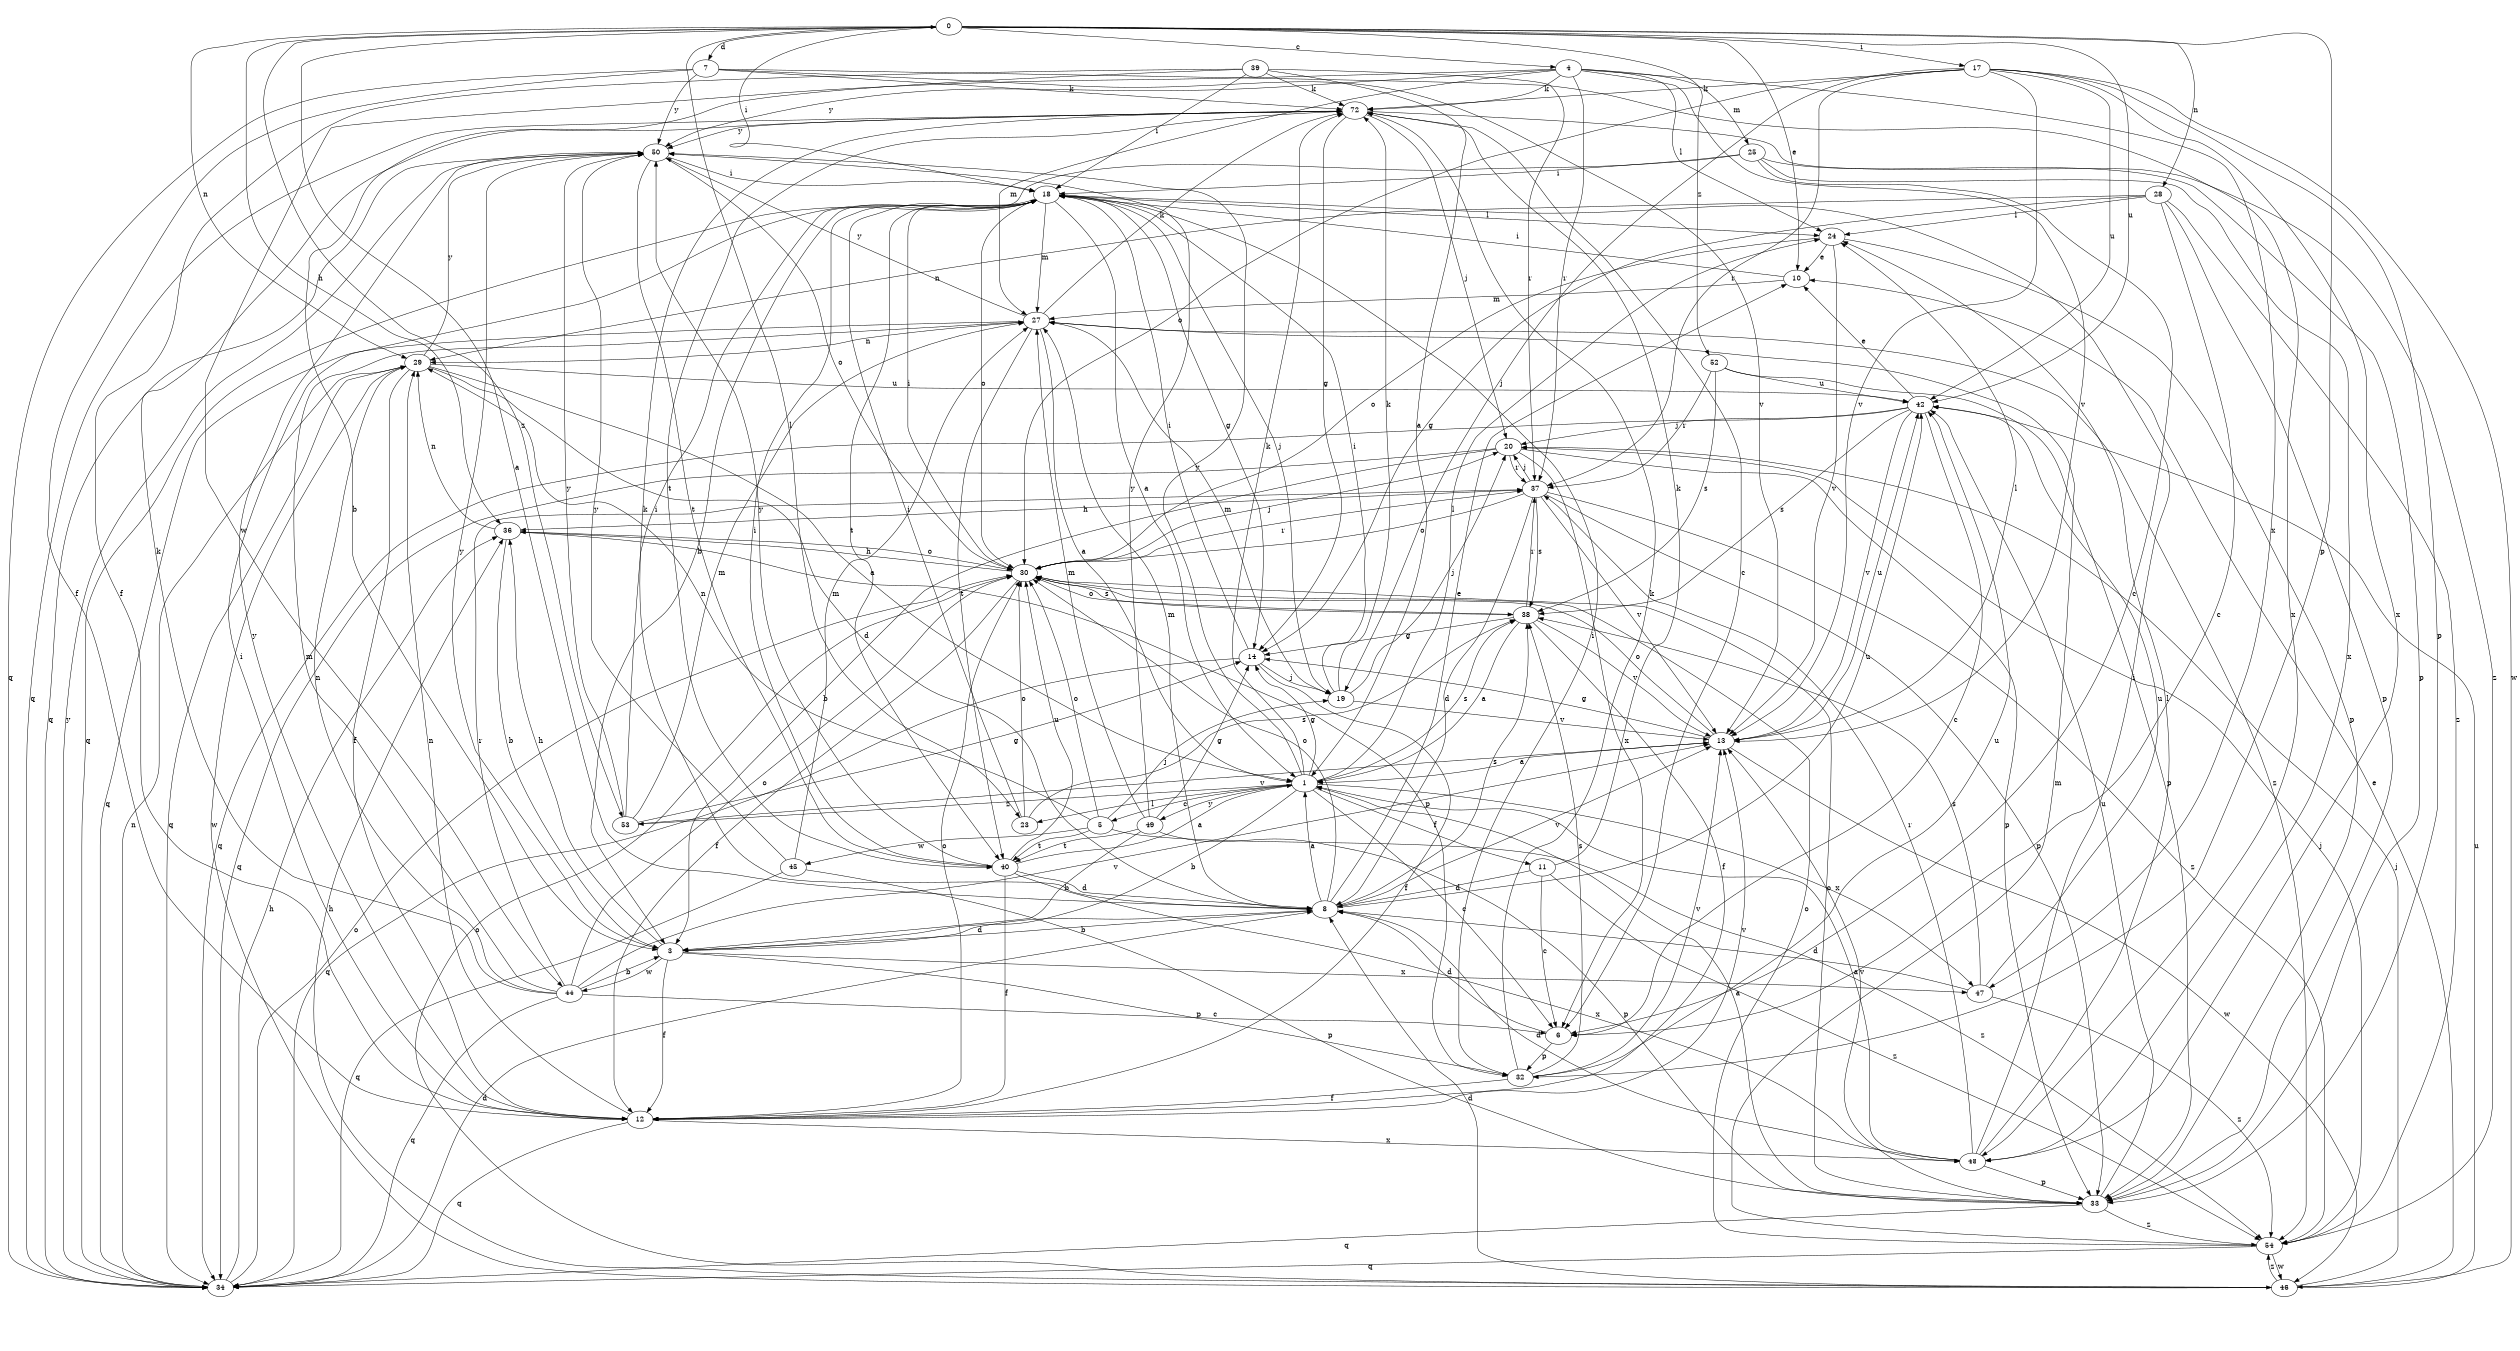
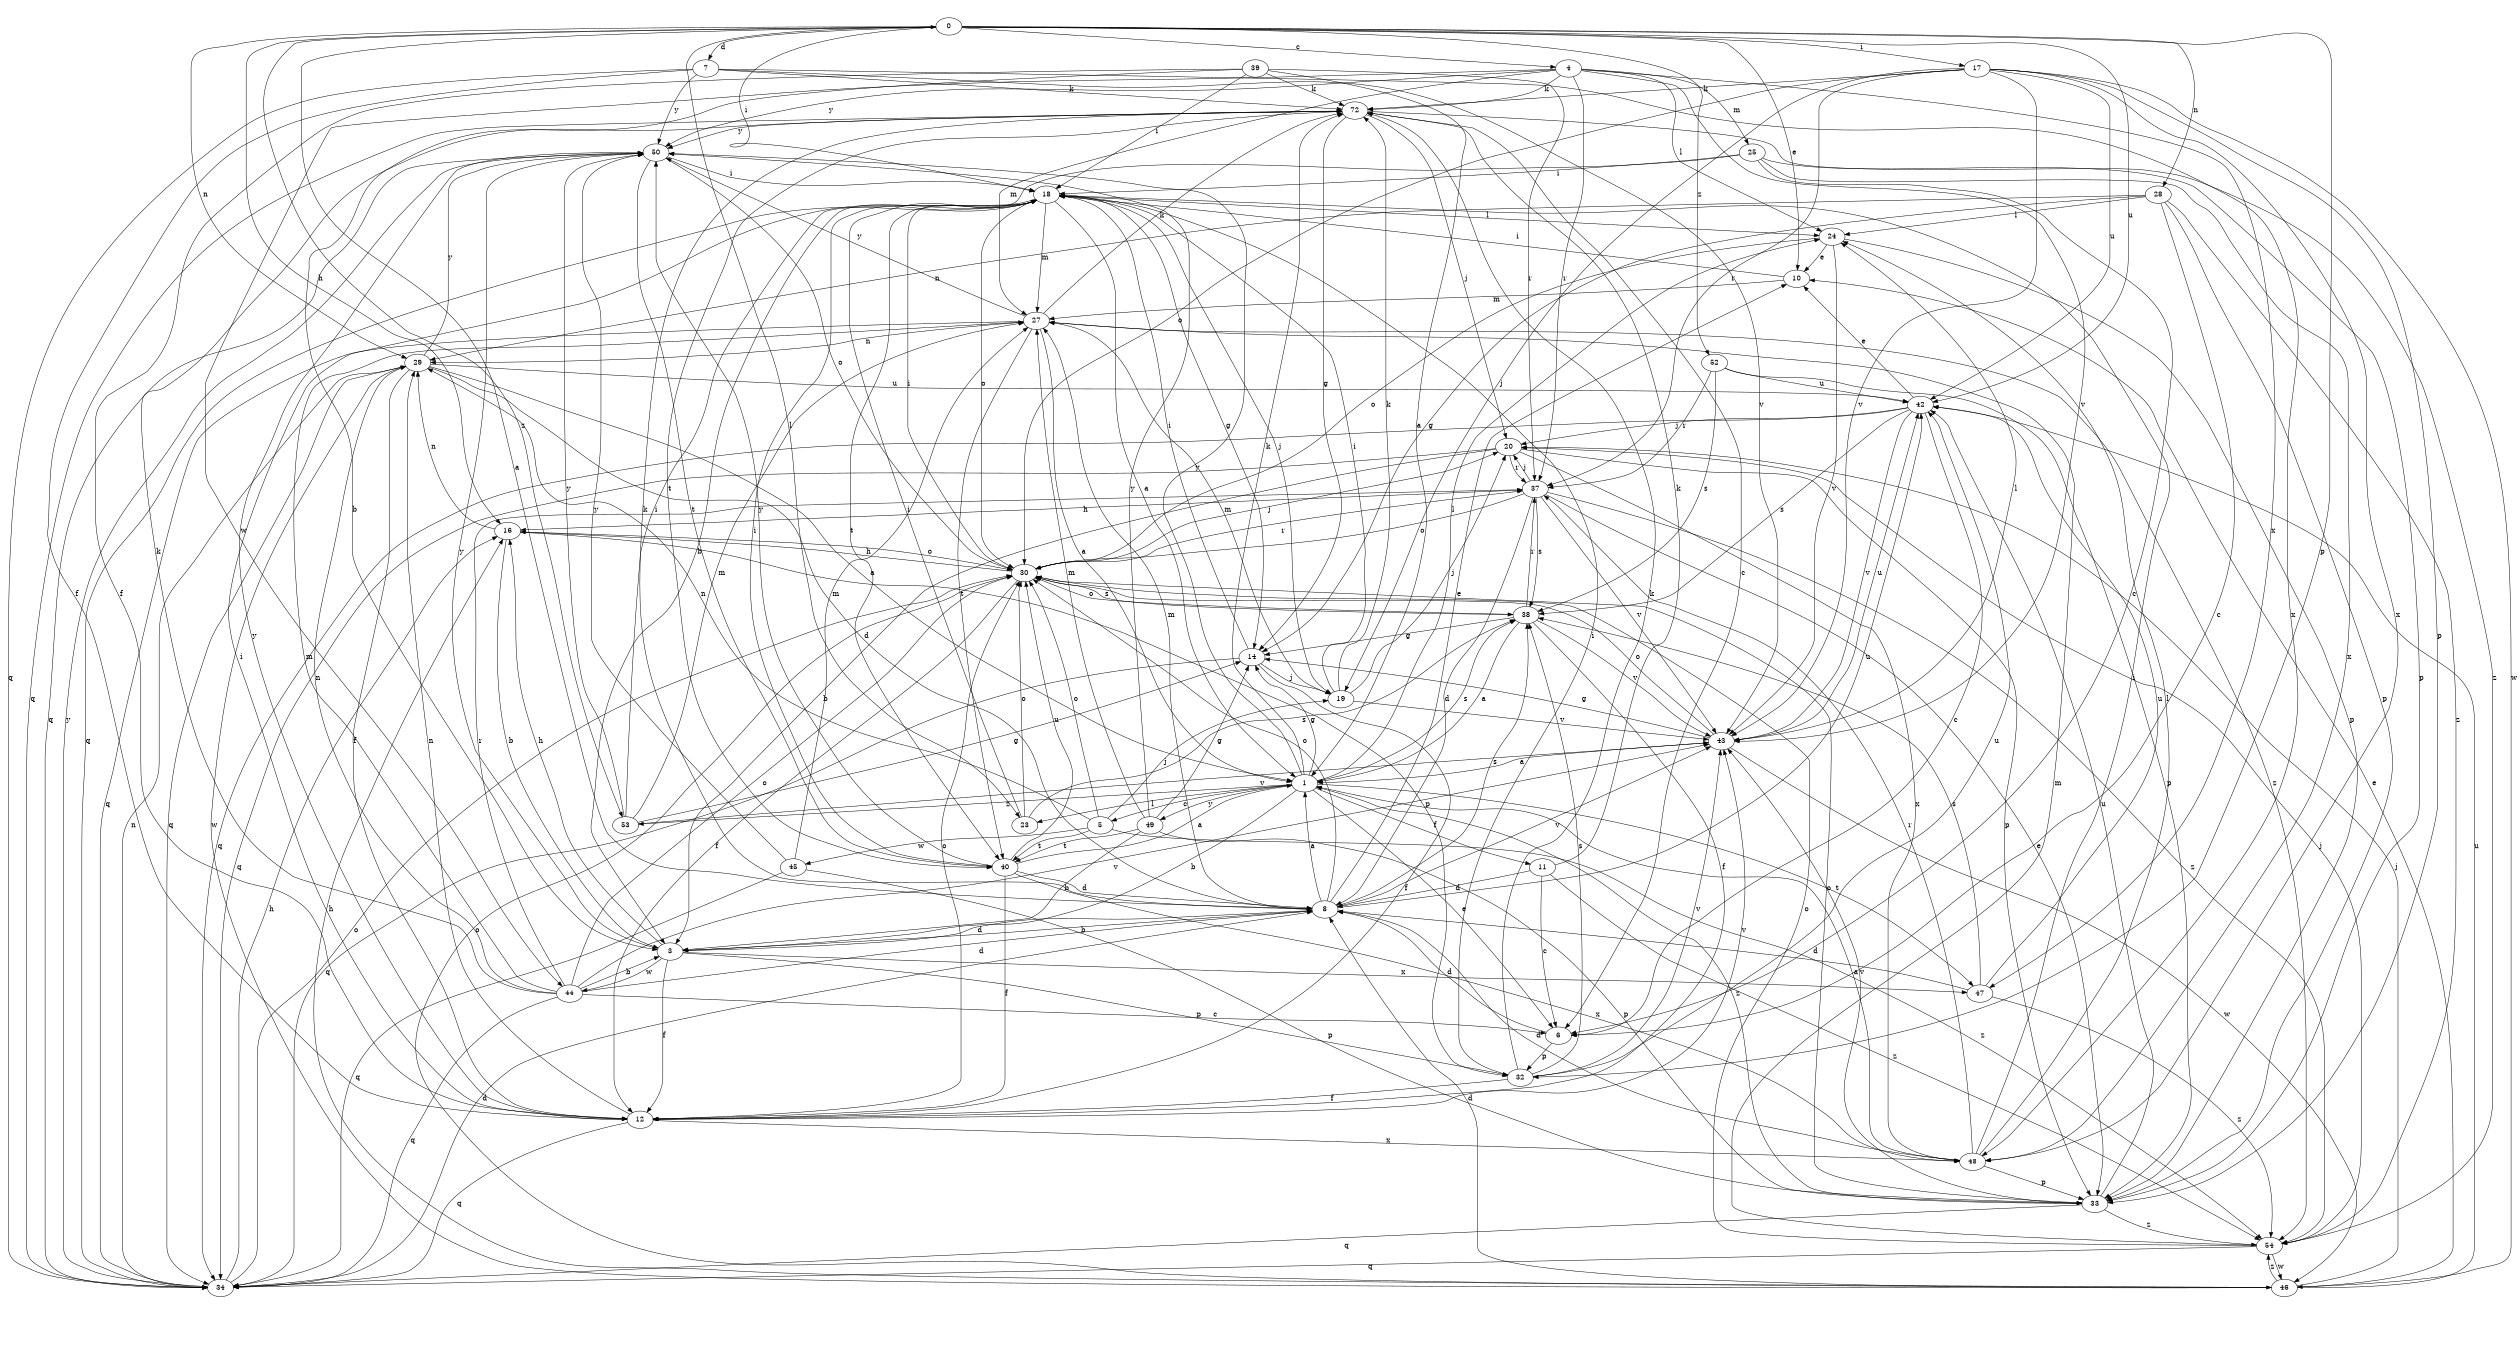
node "36": label "36" -> "16"
edge "20" -> "6": now "20" -> "48"
node "13": label "13" -> "43"
edge "37" -> "33": label "p" -> "e"
edge "1" -> "47": label "x" -> "t"
edge "1" -> "6": label "c" -> "e"
edge "44" -> "8": added, label "d"
edge "33" -> "1": label "a" -> "z"
